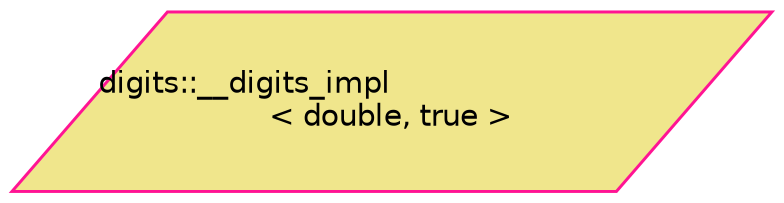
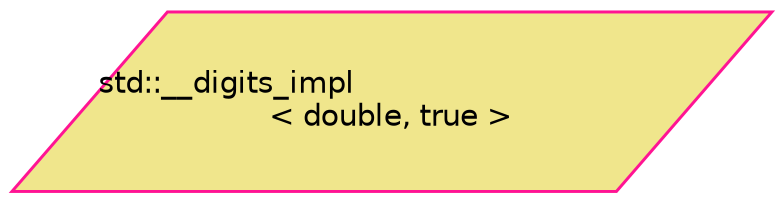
node "digits::__digits_impl < double, true >": label "digits::__digits_impl < double, true >" -> "std::__digits_impl < double, true >"
